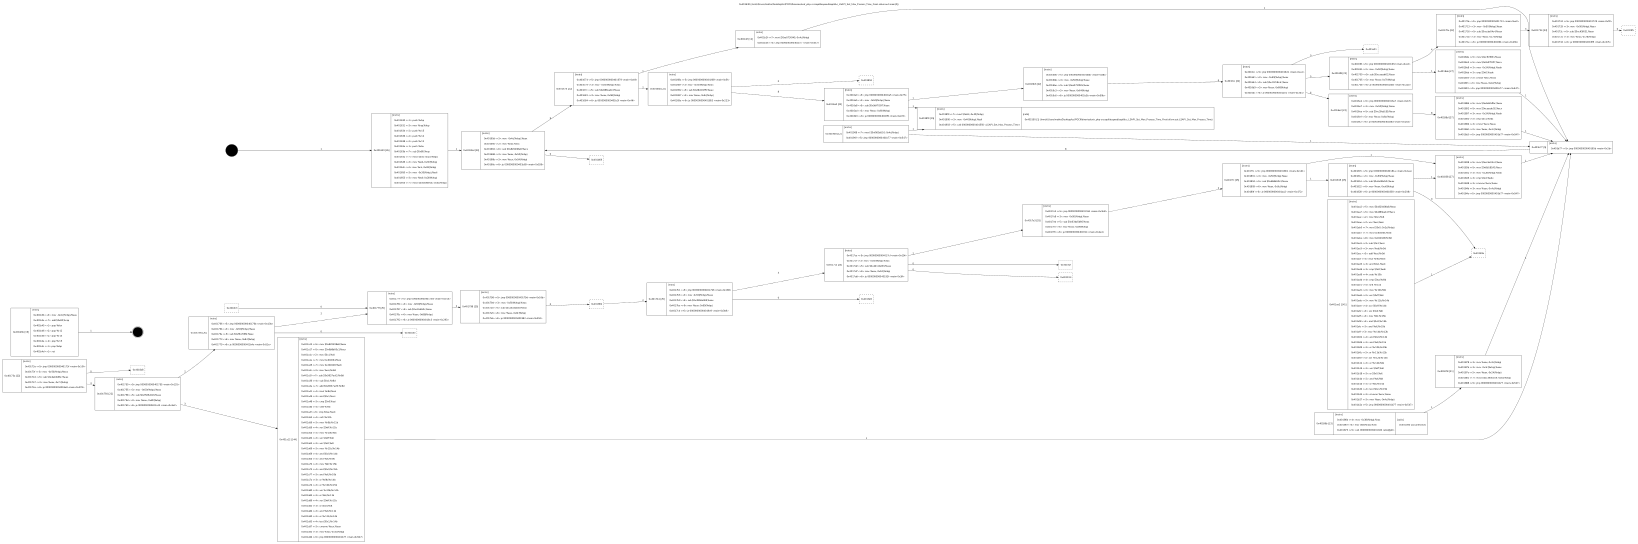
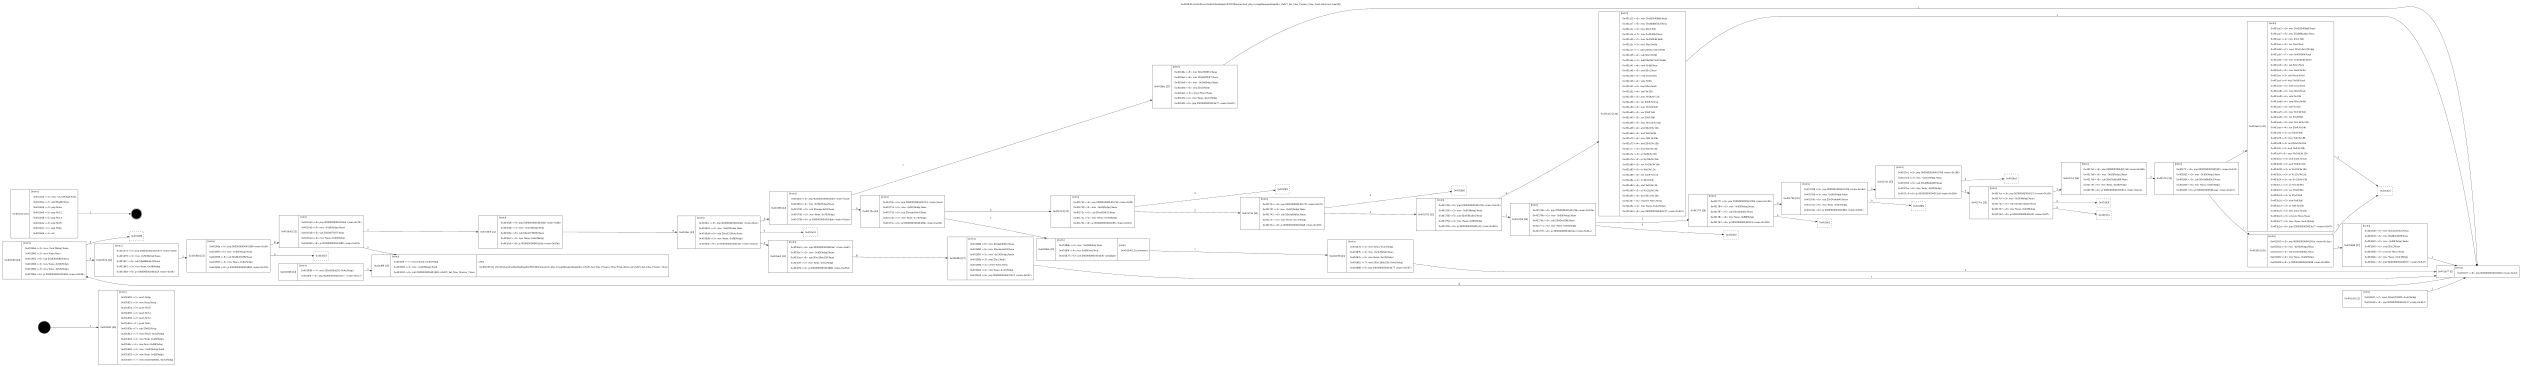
edge "0x401674 [22]" -> "0x401b2f [12]": removed, label "1"
edge "0x401908 [12]" -> "0x401b77 [5]": removed, label "1"
edge "0x401630 [45]" -> "0x40165d [23]": removed, label "1"
edge "0x4017fc [25]" -> "0x401838 [27]": now "0x4017fc [25]" -> "0x401aa2 [141]"
edge "0x401724 [22]" -> "0x40173a [22]": added, label "3"
edge "0x40170e [22]" -> "0x40186b [13]": added, label "1"
edge "0x401982" -> "0x4017b1 [25]": now "0x401798 [25]" -> "0x4017b1 [25]"
edge "0x4018c3" -> "0x40177f [25]": reversed
